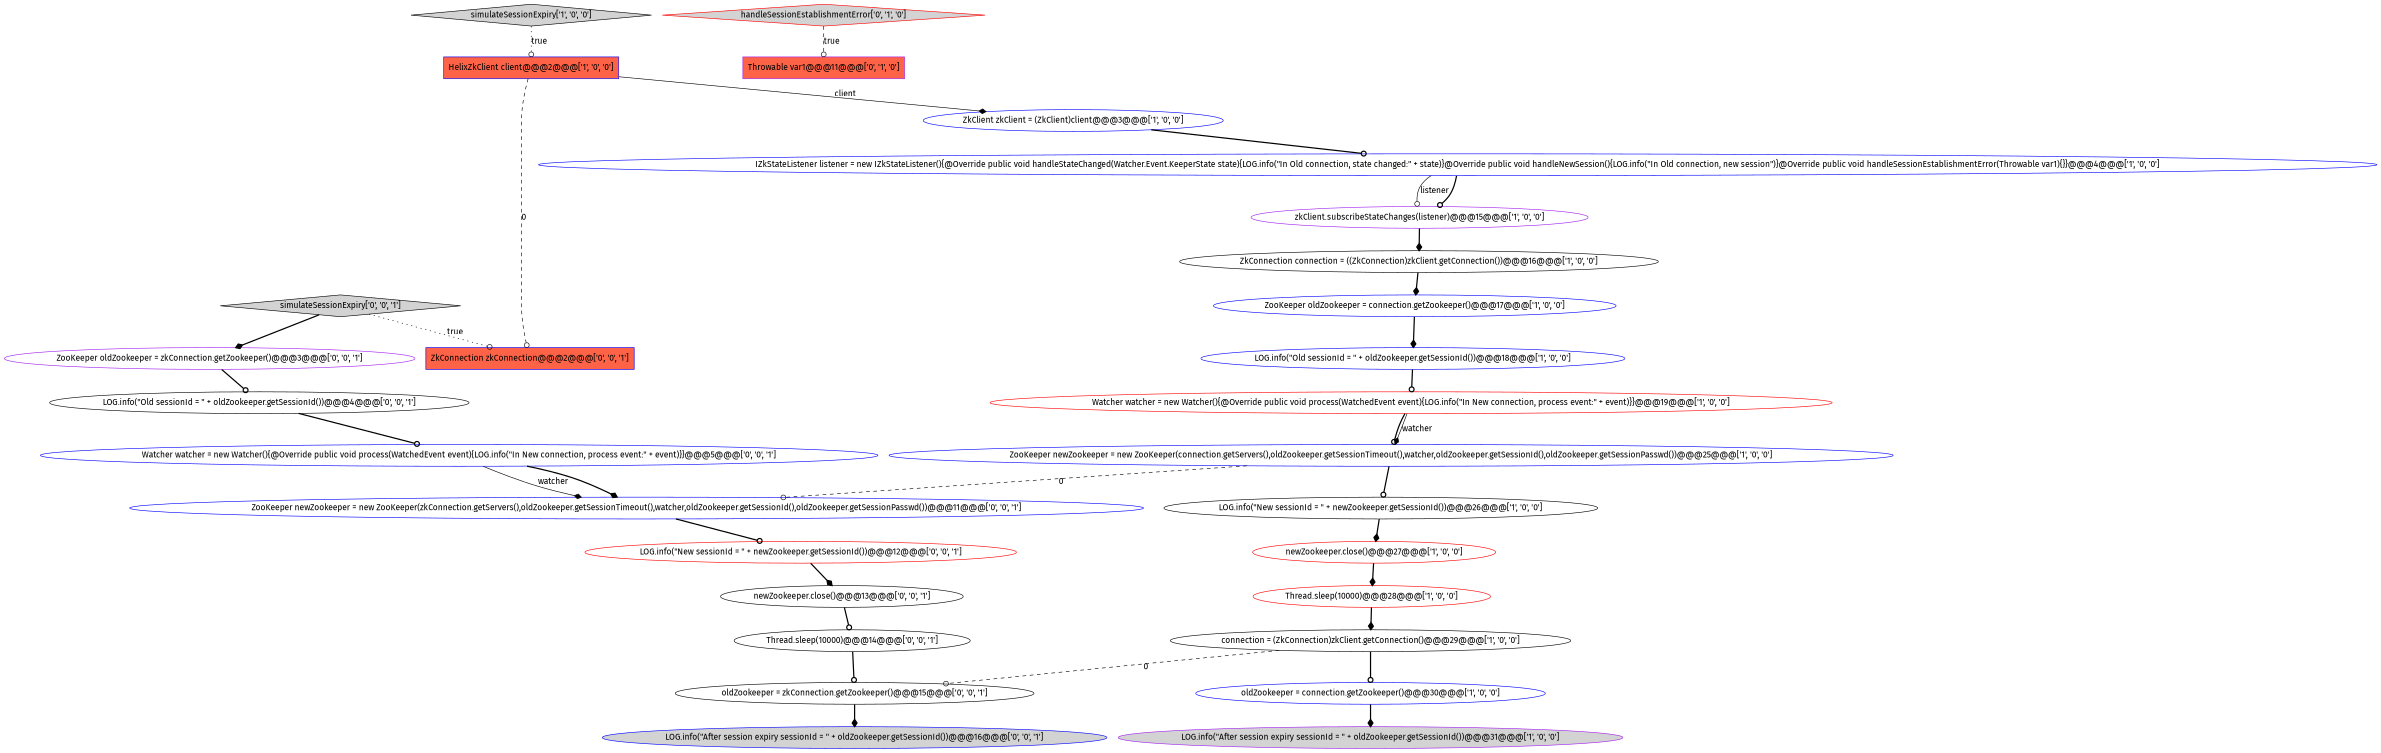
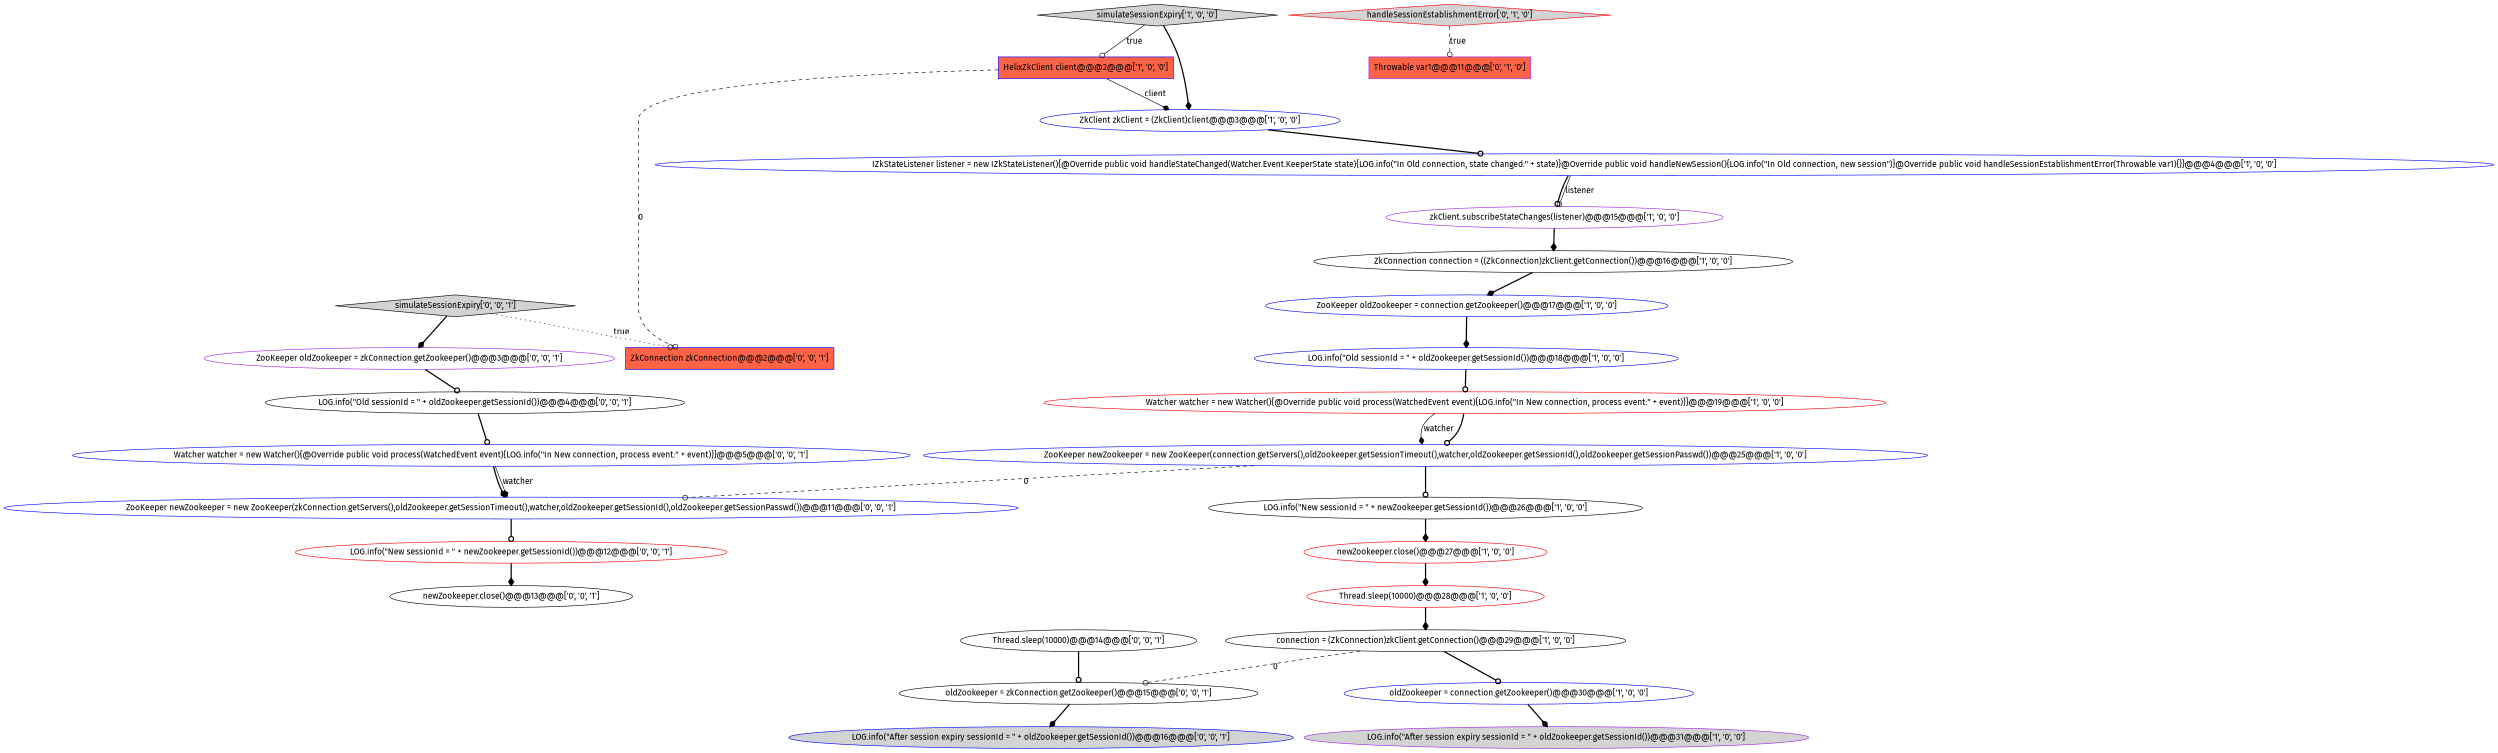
edge "simulateSessionExpiry['1', '0', '0']" -> "HelixZkClient client@@@2@@@['1', '0', '0']": style dotted -> solid
edge "simulateSessionExpiry['1', '0', '0']" -> "ZkClient zkClient = (ZkClient)client@@@3@@@['1', '0', '0']": added
edge "newZookeeper.close()@@@13@@@['0', '0', '1']" -> "Thread.sleep(10000)@@@14@@@['0', '0', '1']": removed
